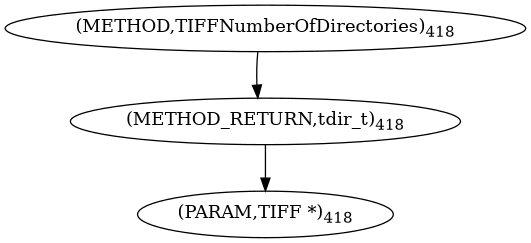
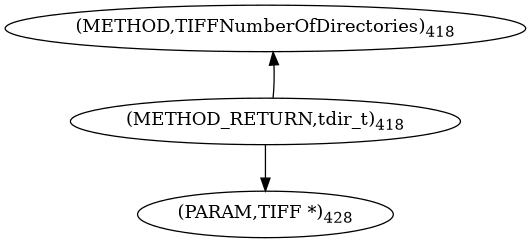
edge "(METHOD,TIFFNumberOfDirectories)" -> "(METHOD_RETURN,tdir_t)": reversed
node "(PARAM,TIFF *)": text "418" -> "428"
